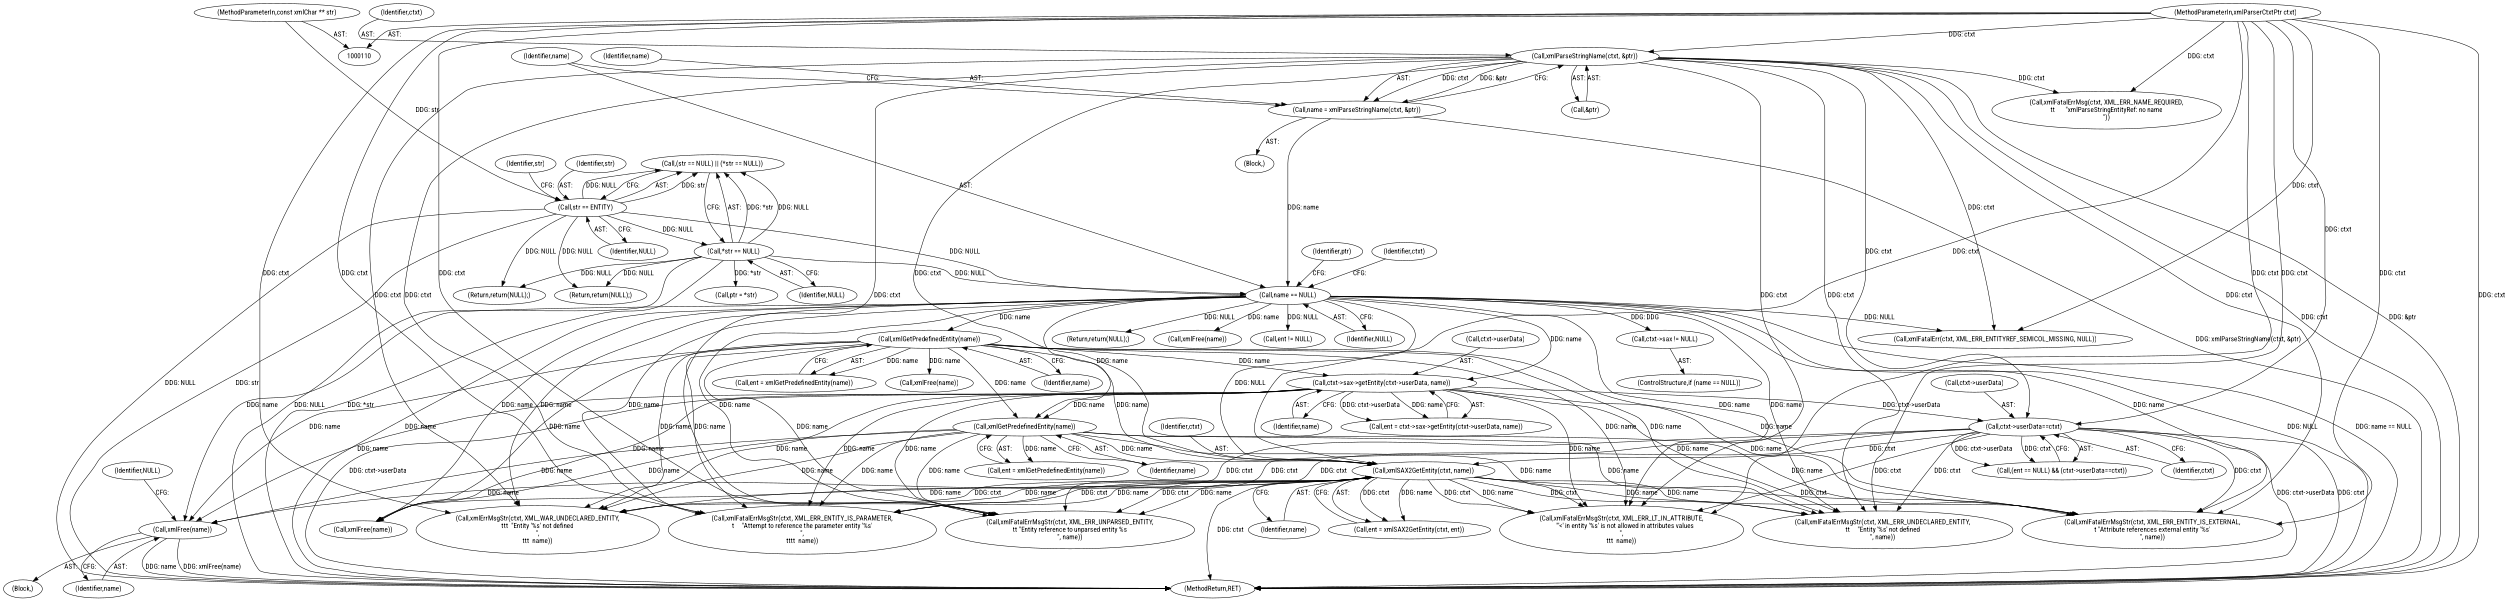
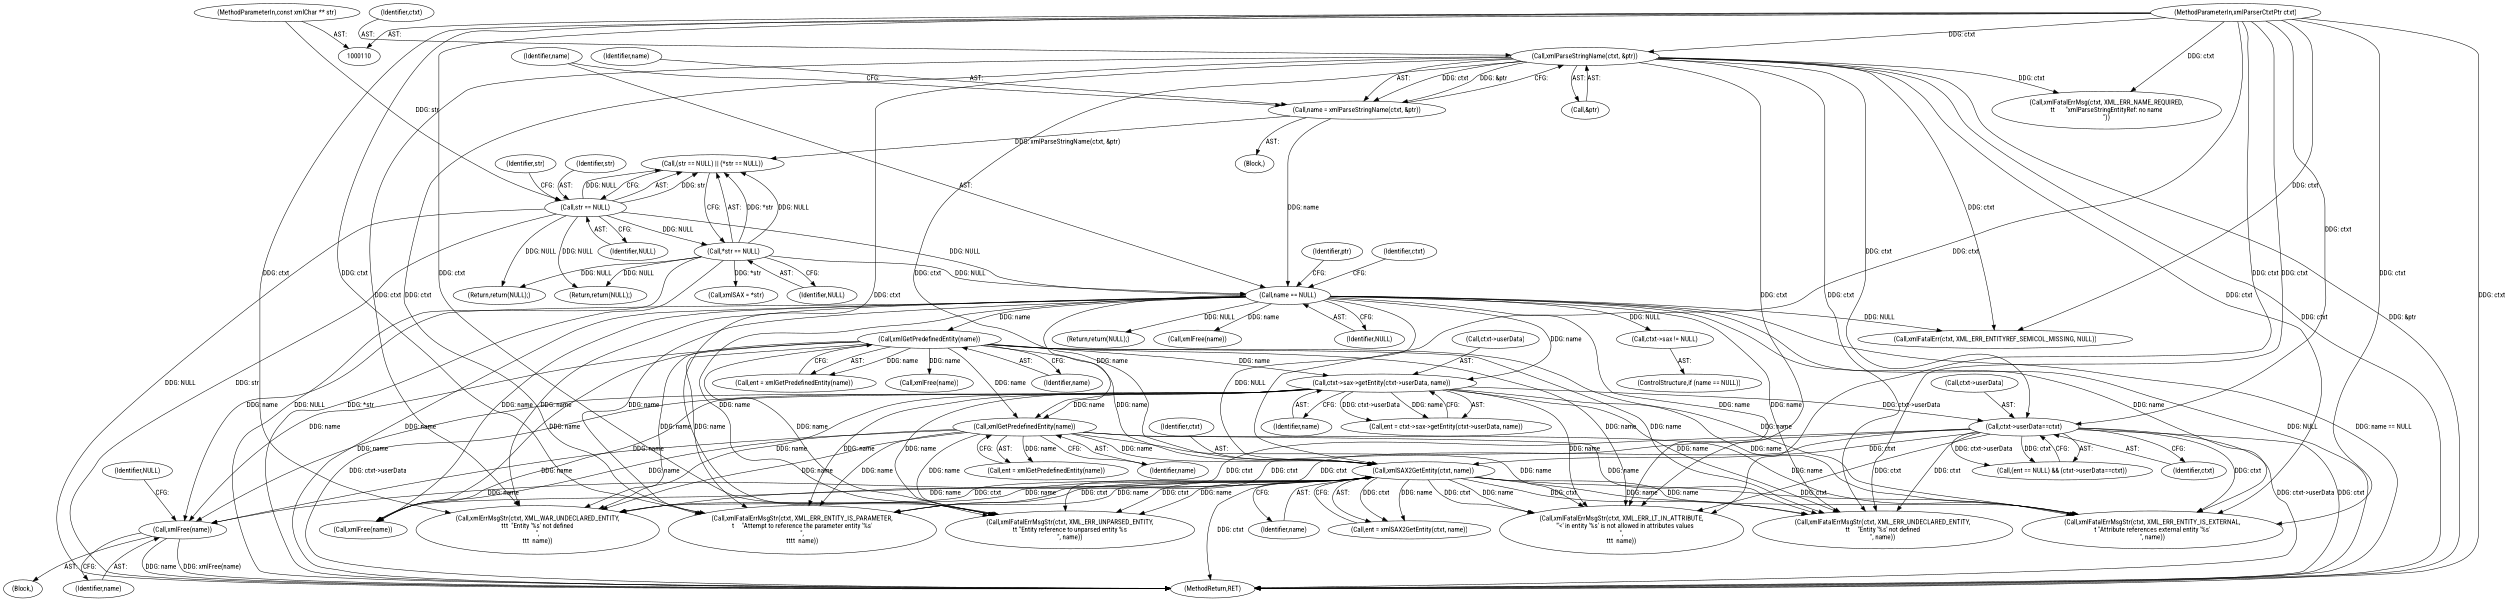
node "(Call,str == ENTITY)": label "(Call,str == ENTITY)" -> "(Call,str == NULL)"
node "(Call,ptr = *str)": label "(Call,ptr = *str)" -> "(Call,xmlSAX = *str)"
edge "(Call,name == NULL)" -> "(Call,ctxt->sax != NULL)": label "DDG: DDG" -> "DDG: NULL"
node "(Call,ent != NULL)": removed
node "(Call,ent = xmlSAX2GetEntity(ctxt, ent))": label "(Call,ent = xmlSAX2GetEntity(ctxt, ent))" -> "(Call,ent = xmlSAX2GetEntity(ctxt, name))"
edge "(Call,name = xmlParseStringName(ctxt, &ptr))" -> "(MethodReturn,RET)": now "(Call,name = xmlParseStringName(ctxt, &ptr))" -> "(Call,(str == NULL) || (*str == NULL))"
